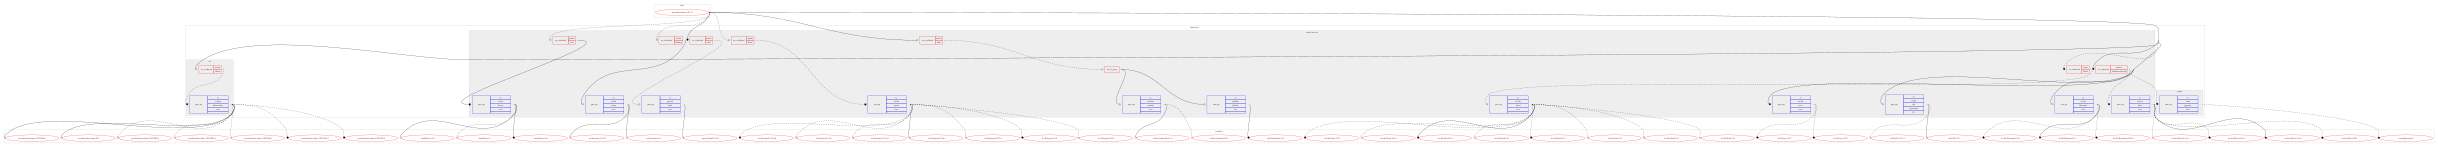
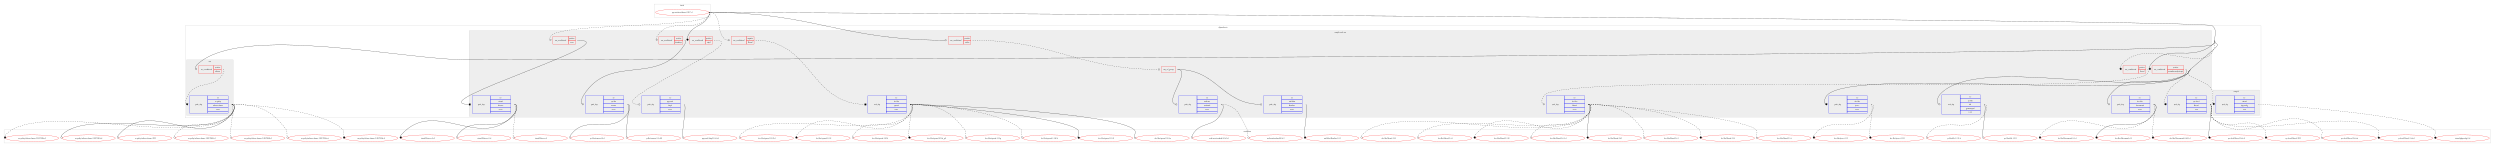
node "dev-libs/openssl-1.1.0f": added
